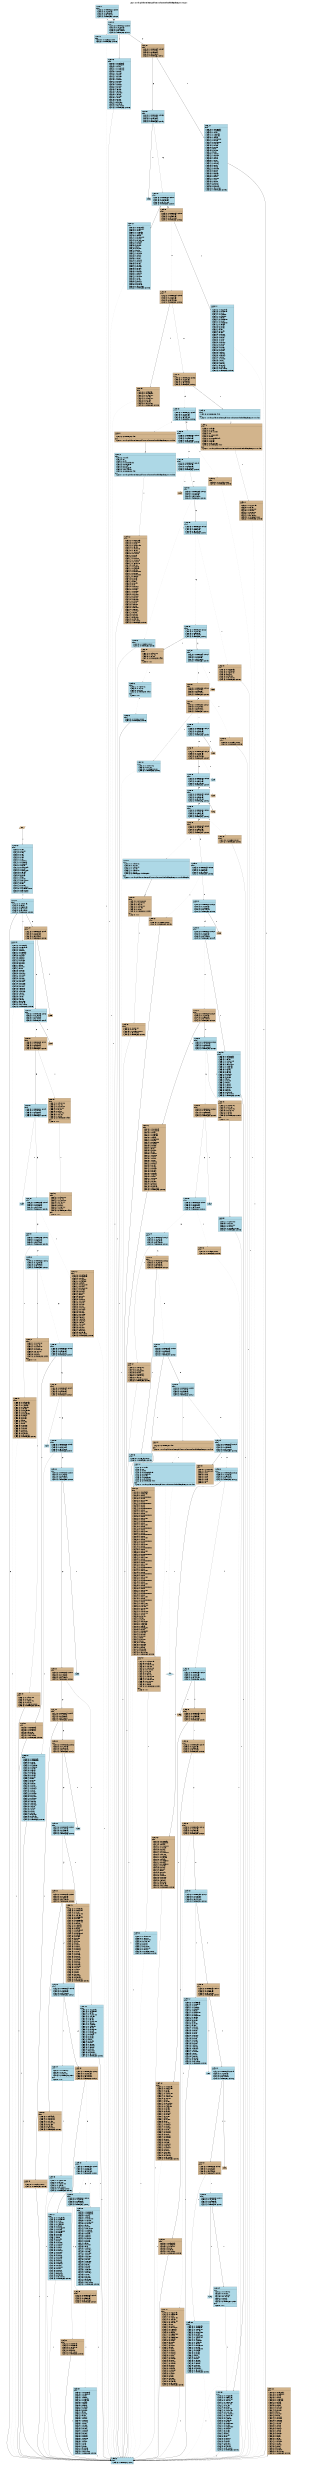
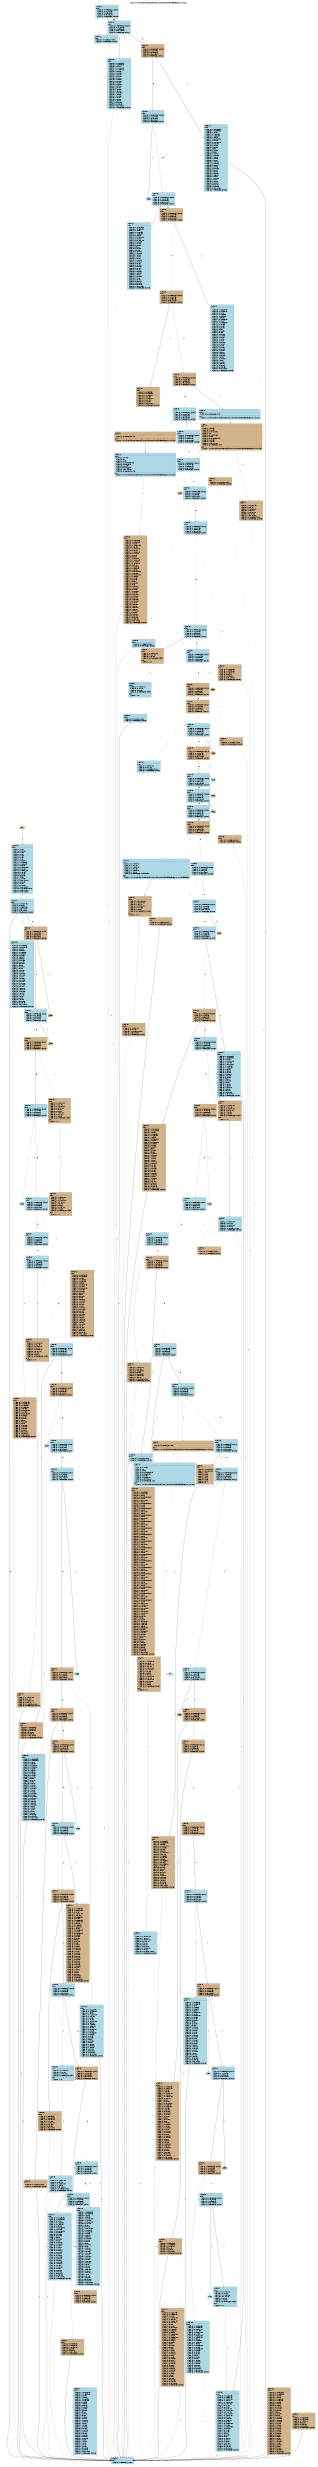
node "0x40268e [30]": added
